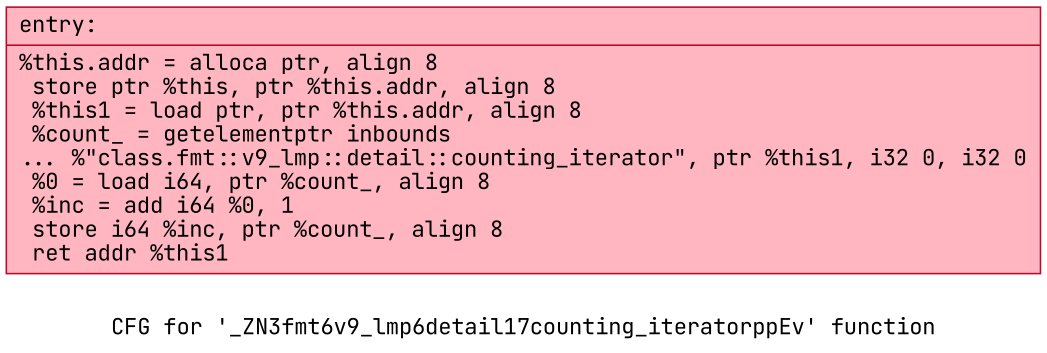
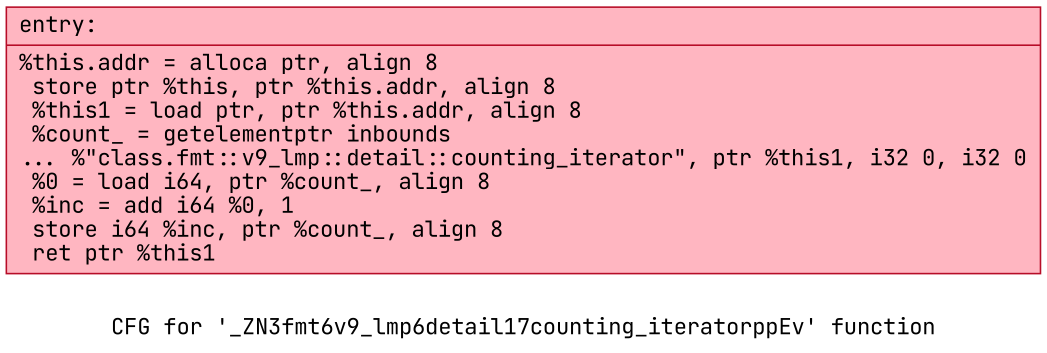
node "entry:": text "ret addr %this1" -> "ret ptr %this1"
